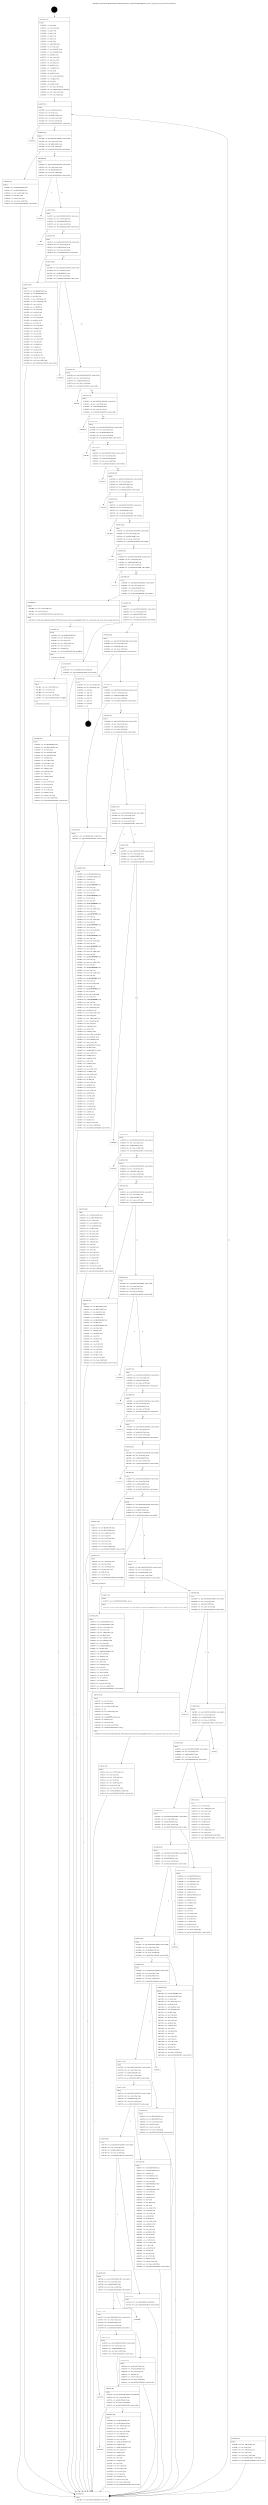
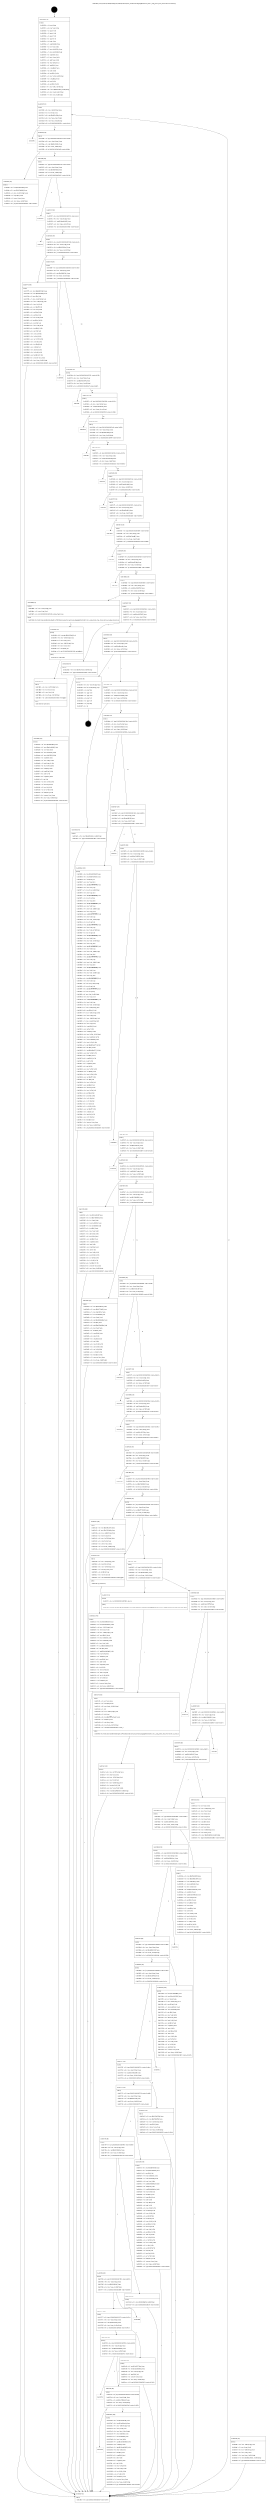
edge "0x401777 [28]" -> "0x40211d": now "0x401793 [28]" -> "0x40211d"
